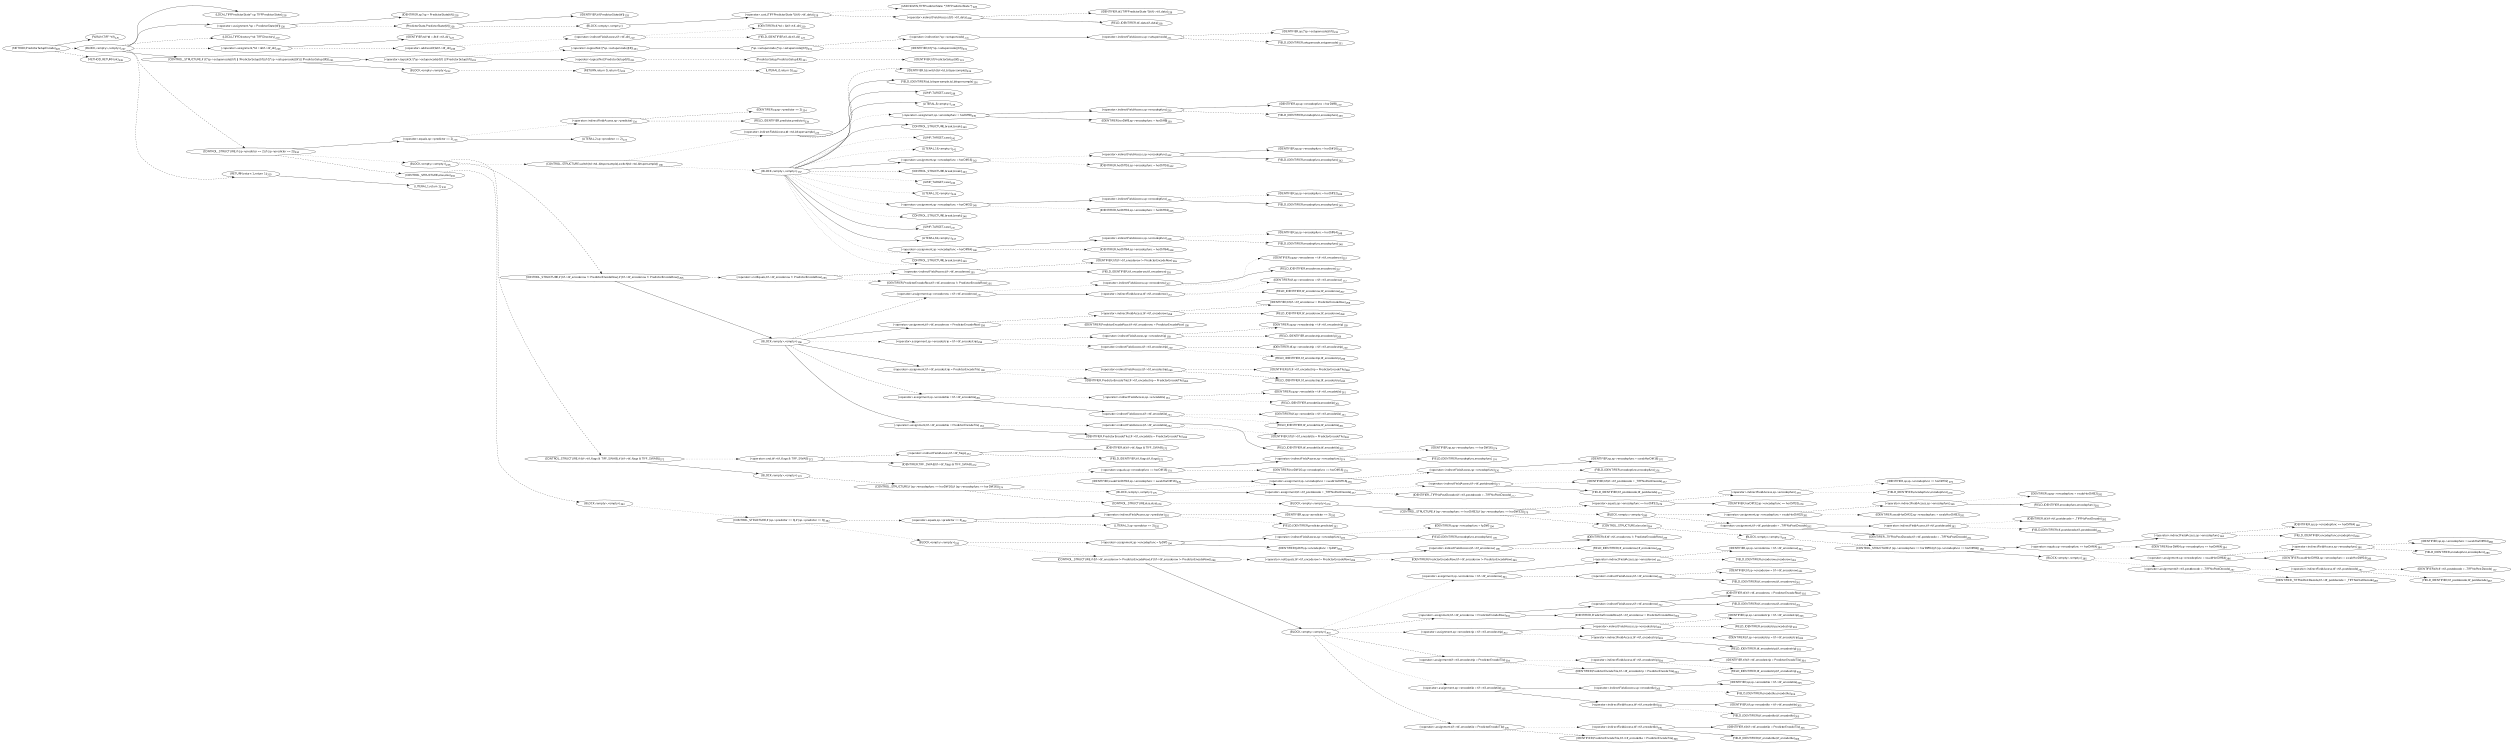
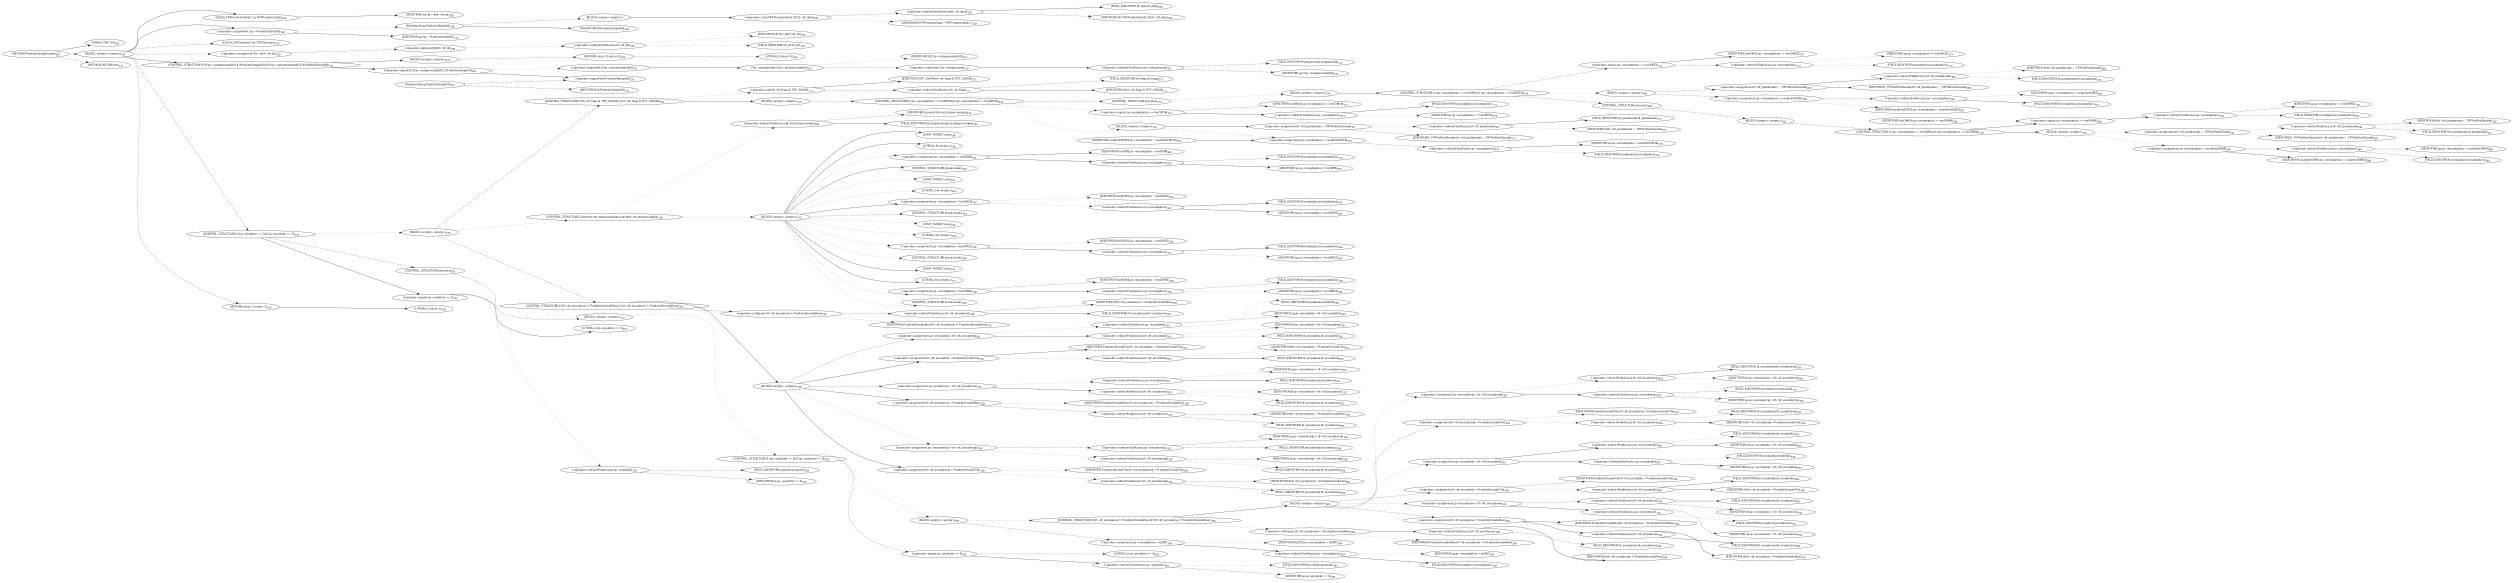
edge "(<operator>.assignment,*td = &tif->tif_dir)" -> "(IDENTIFIER,td,*td = &tif->tif_dir)": now "(LOCAL,TIFFPredictorState* sp: TIFFPredictorState)" -> "(IDENTIFIER,td,*td = &tif->tif_dir)"
edge "(<operator>.logicalNot,!PredictorSetup(tif))" -> "(PredictorSetup,PredictorSetup(tif))": reversed
edge "(<operator>.assignment,sp->encodepfunc = fpDiff)" -> "(IDENTIFIER,fpDiff,sp->encodepfunc = fpDiff)": style solid -> dotted
edge "(<operator>.equals,sp->encodepfunc == horDiff64)" -> "(IDENTIFIER,horDiff64,sp->encodepfunc == horDiff64)": reversed
